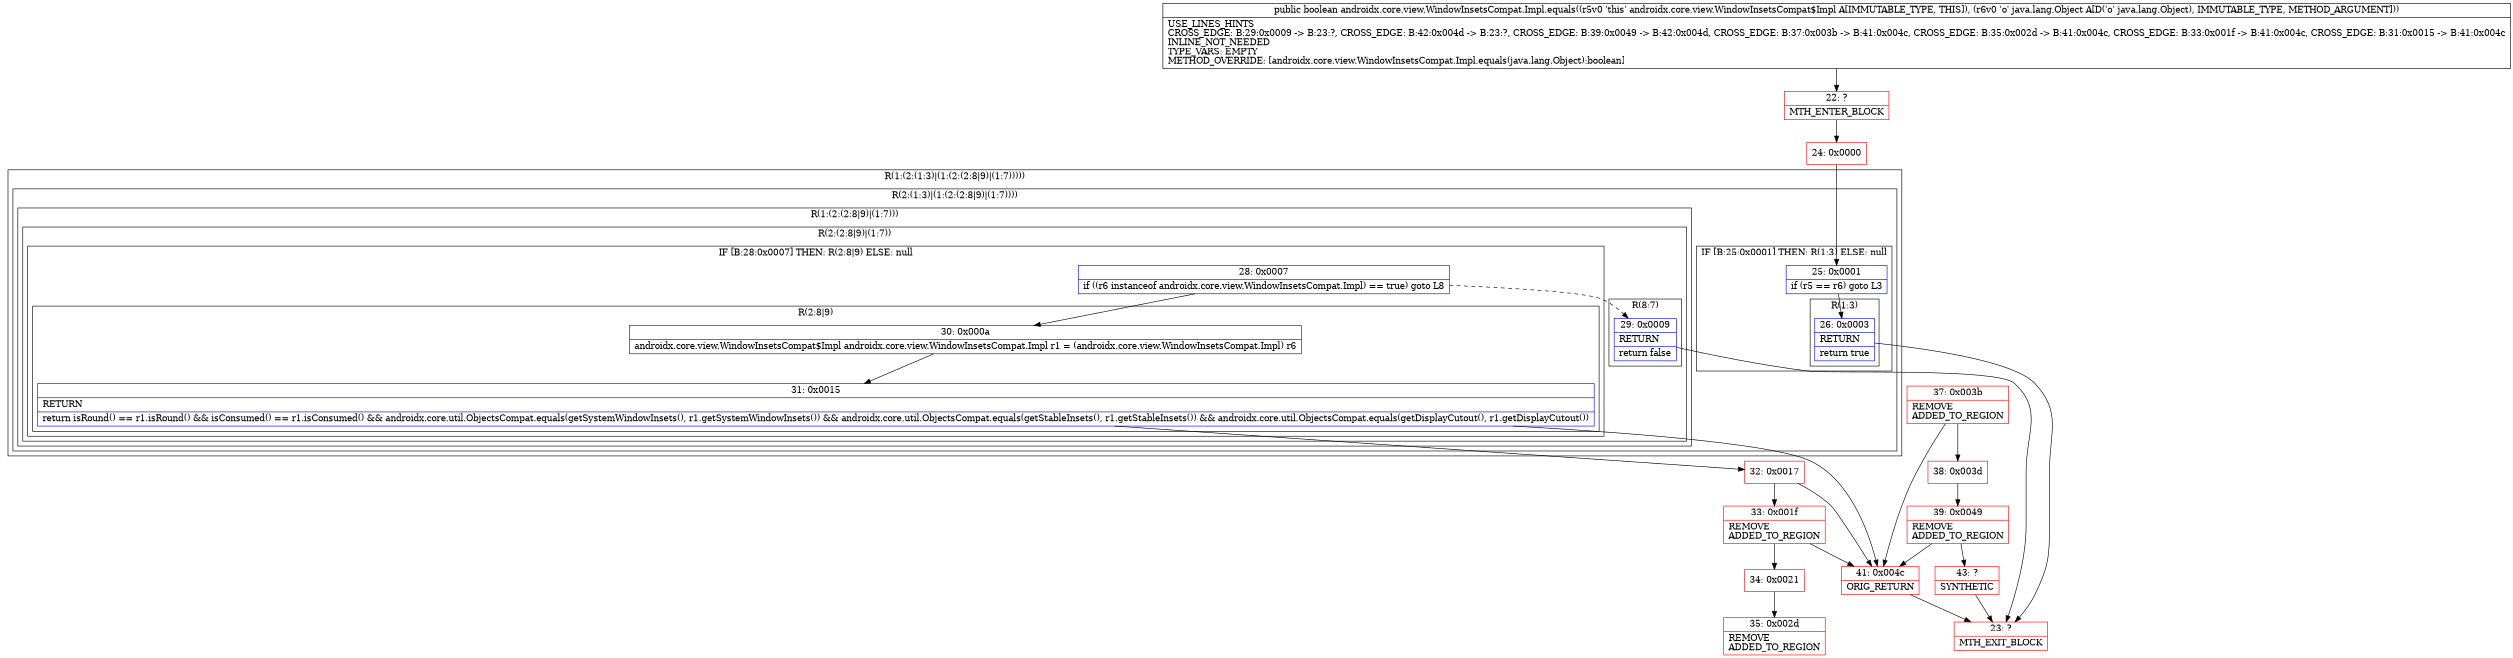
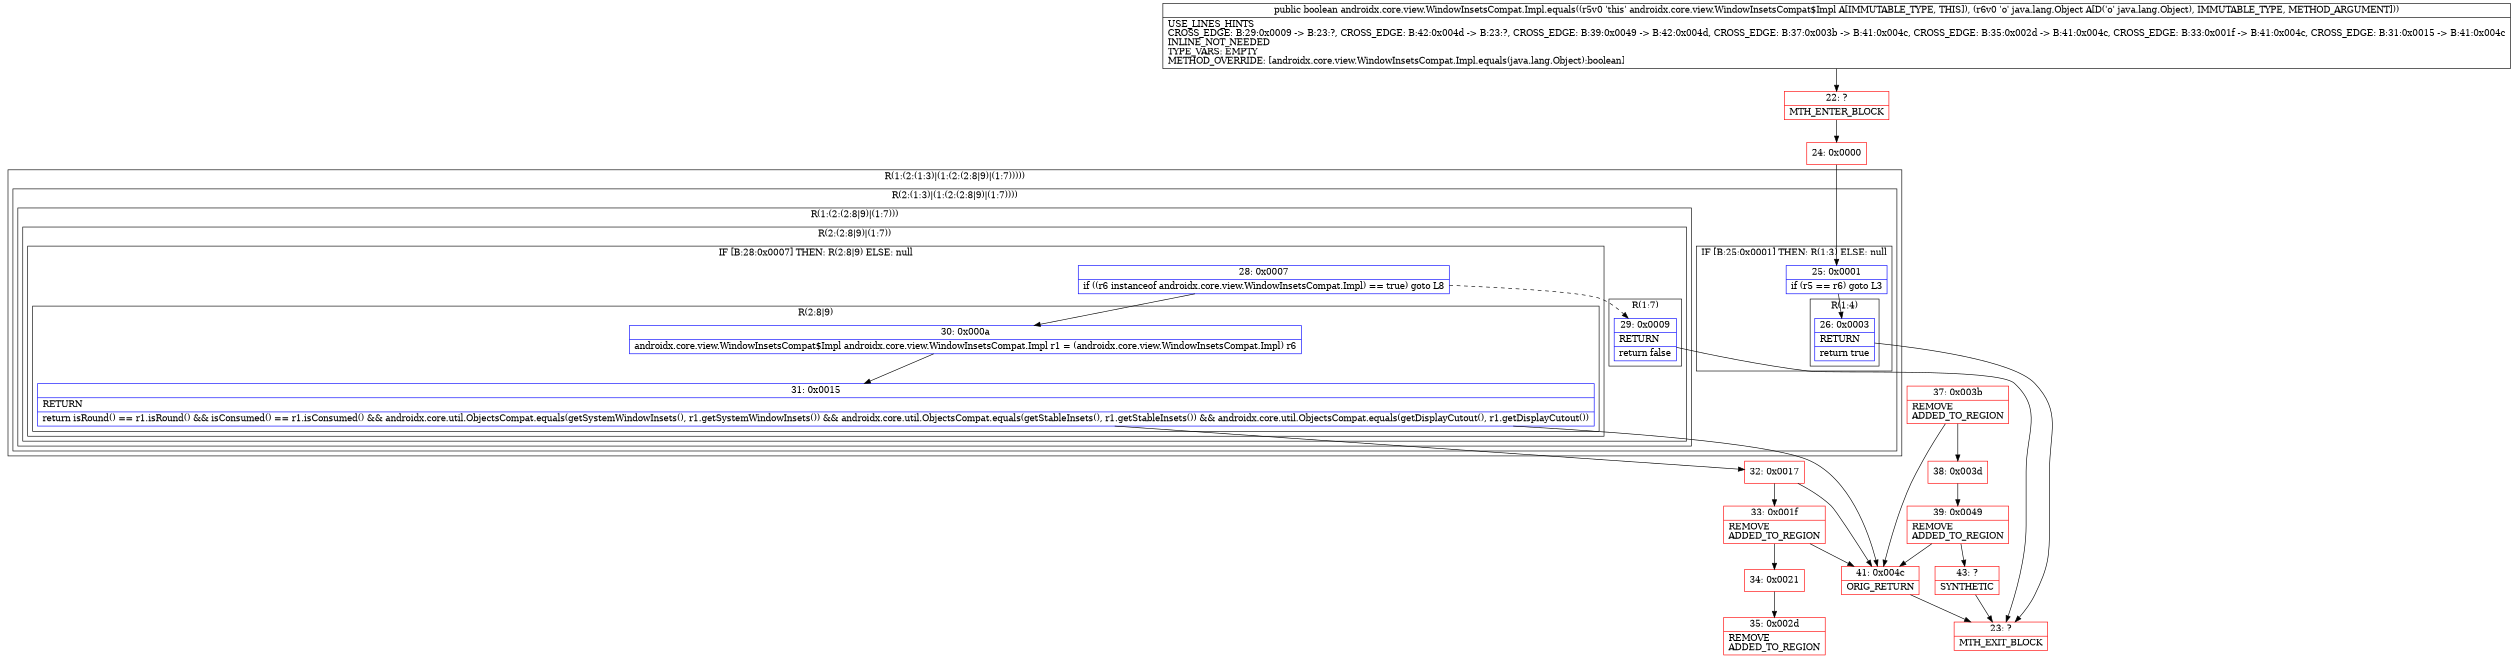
cluster "R(8:7)": label "R(8:7)" -> "R(1:7)"
cluster "R(1:3)": label "R(1:3)" -> "R(1:4)"
